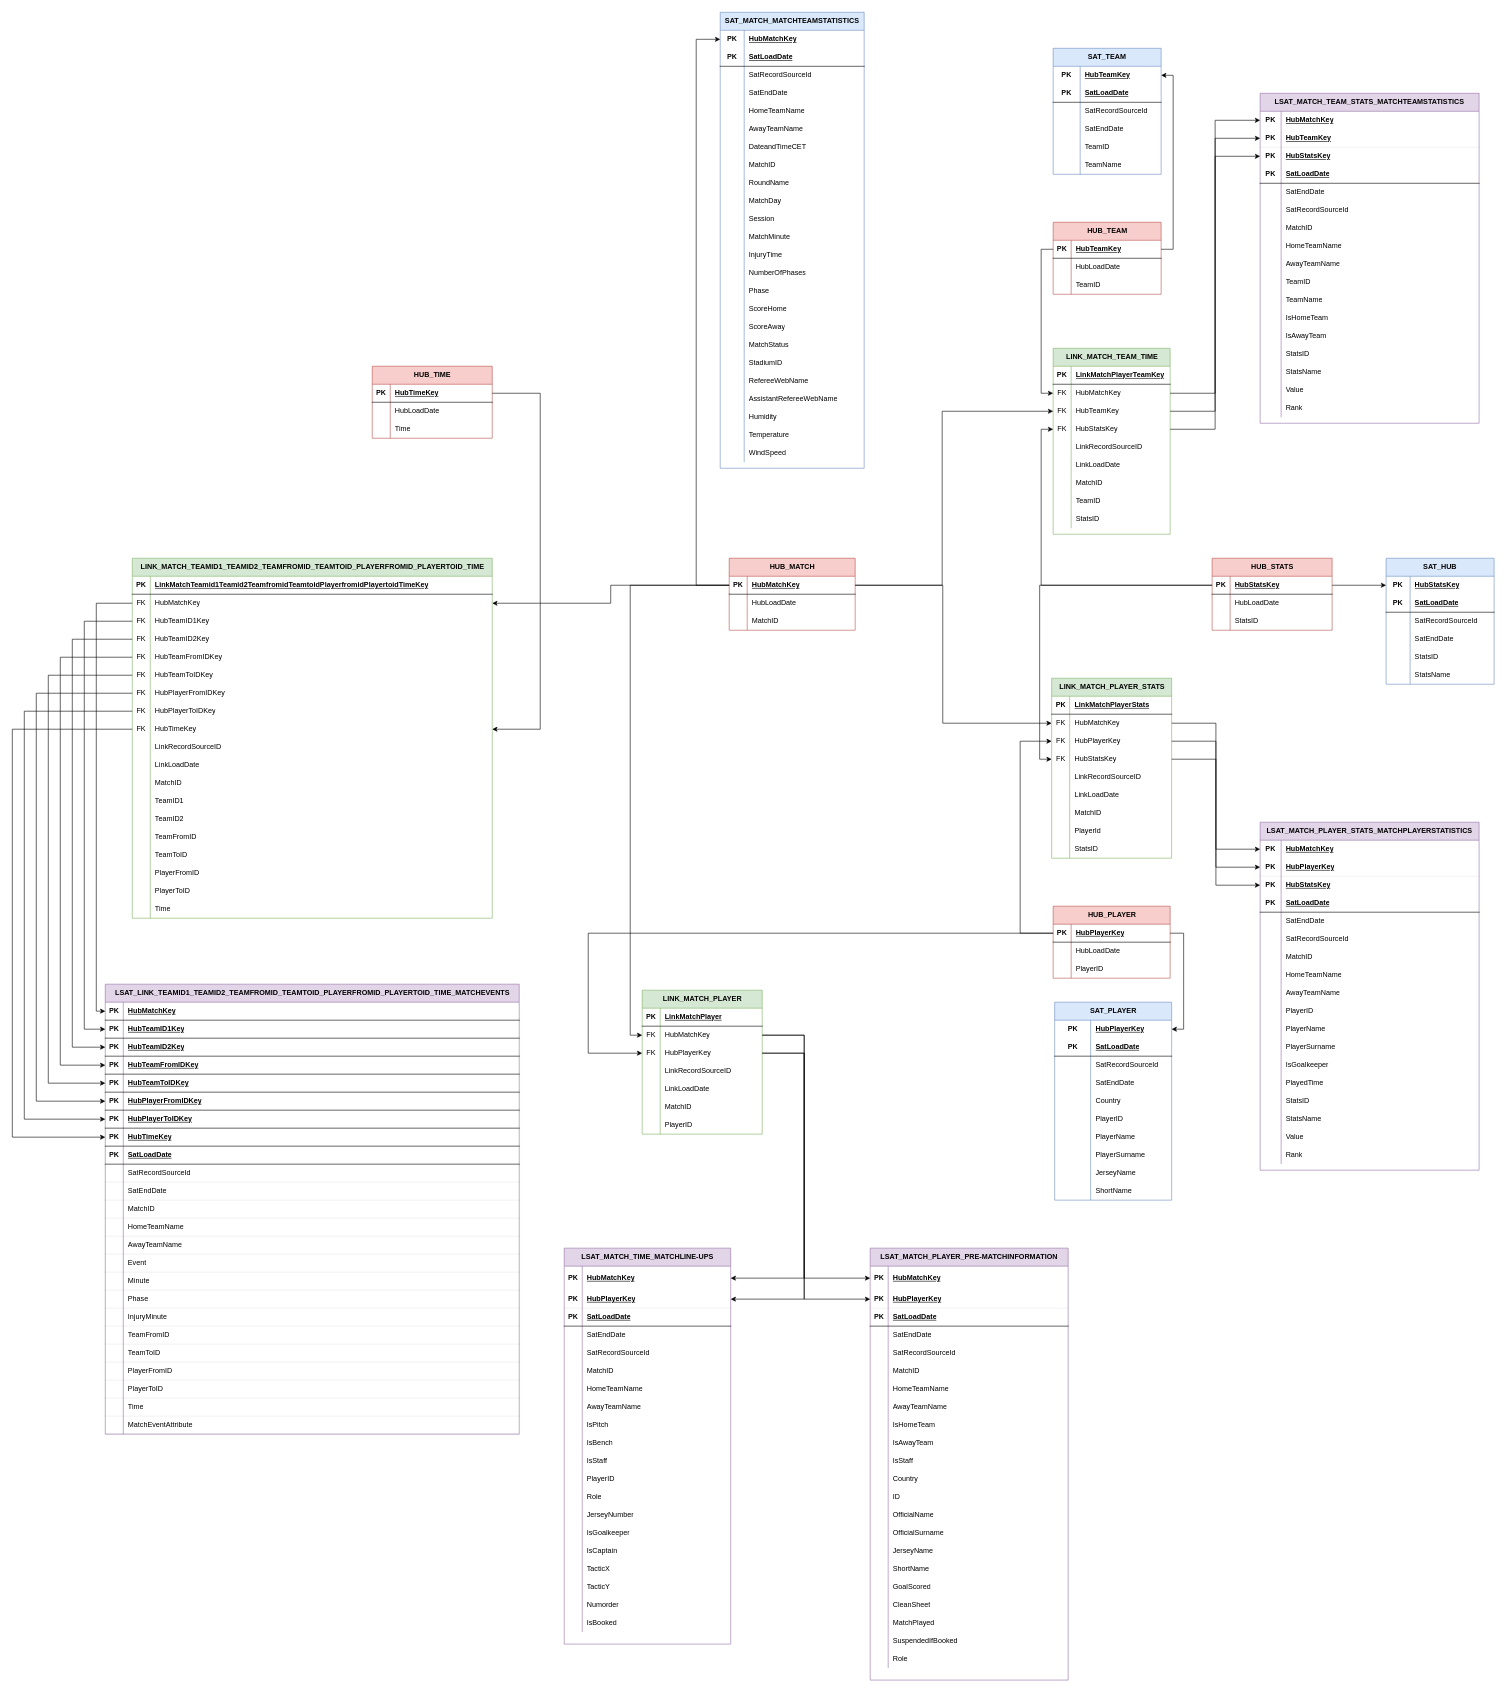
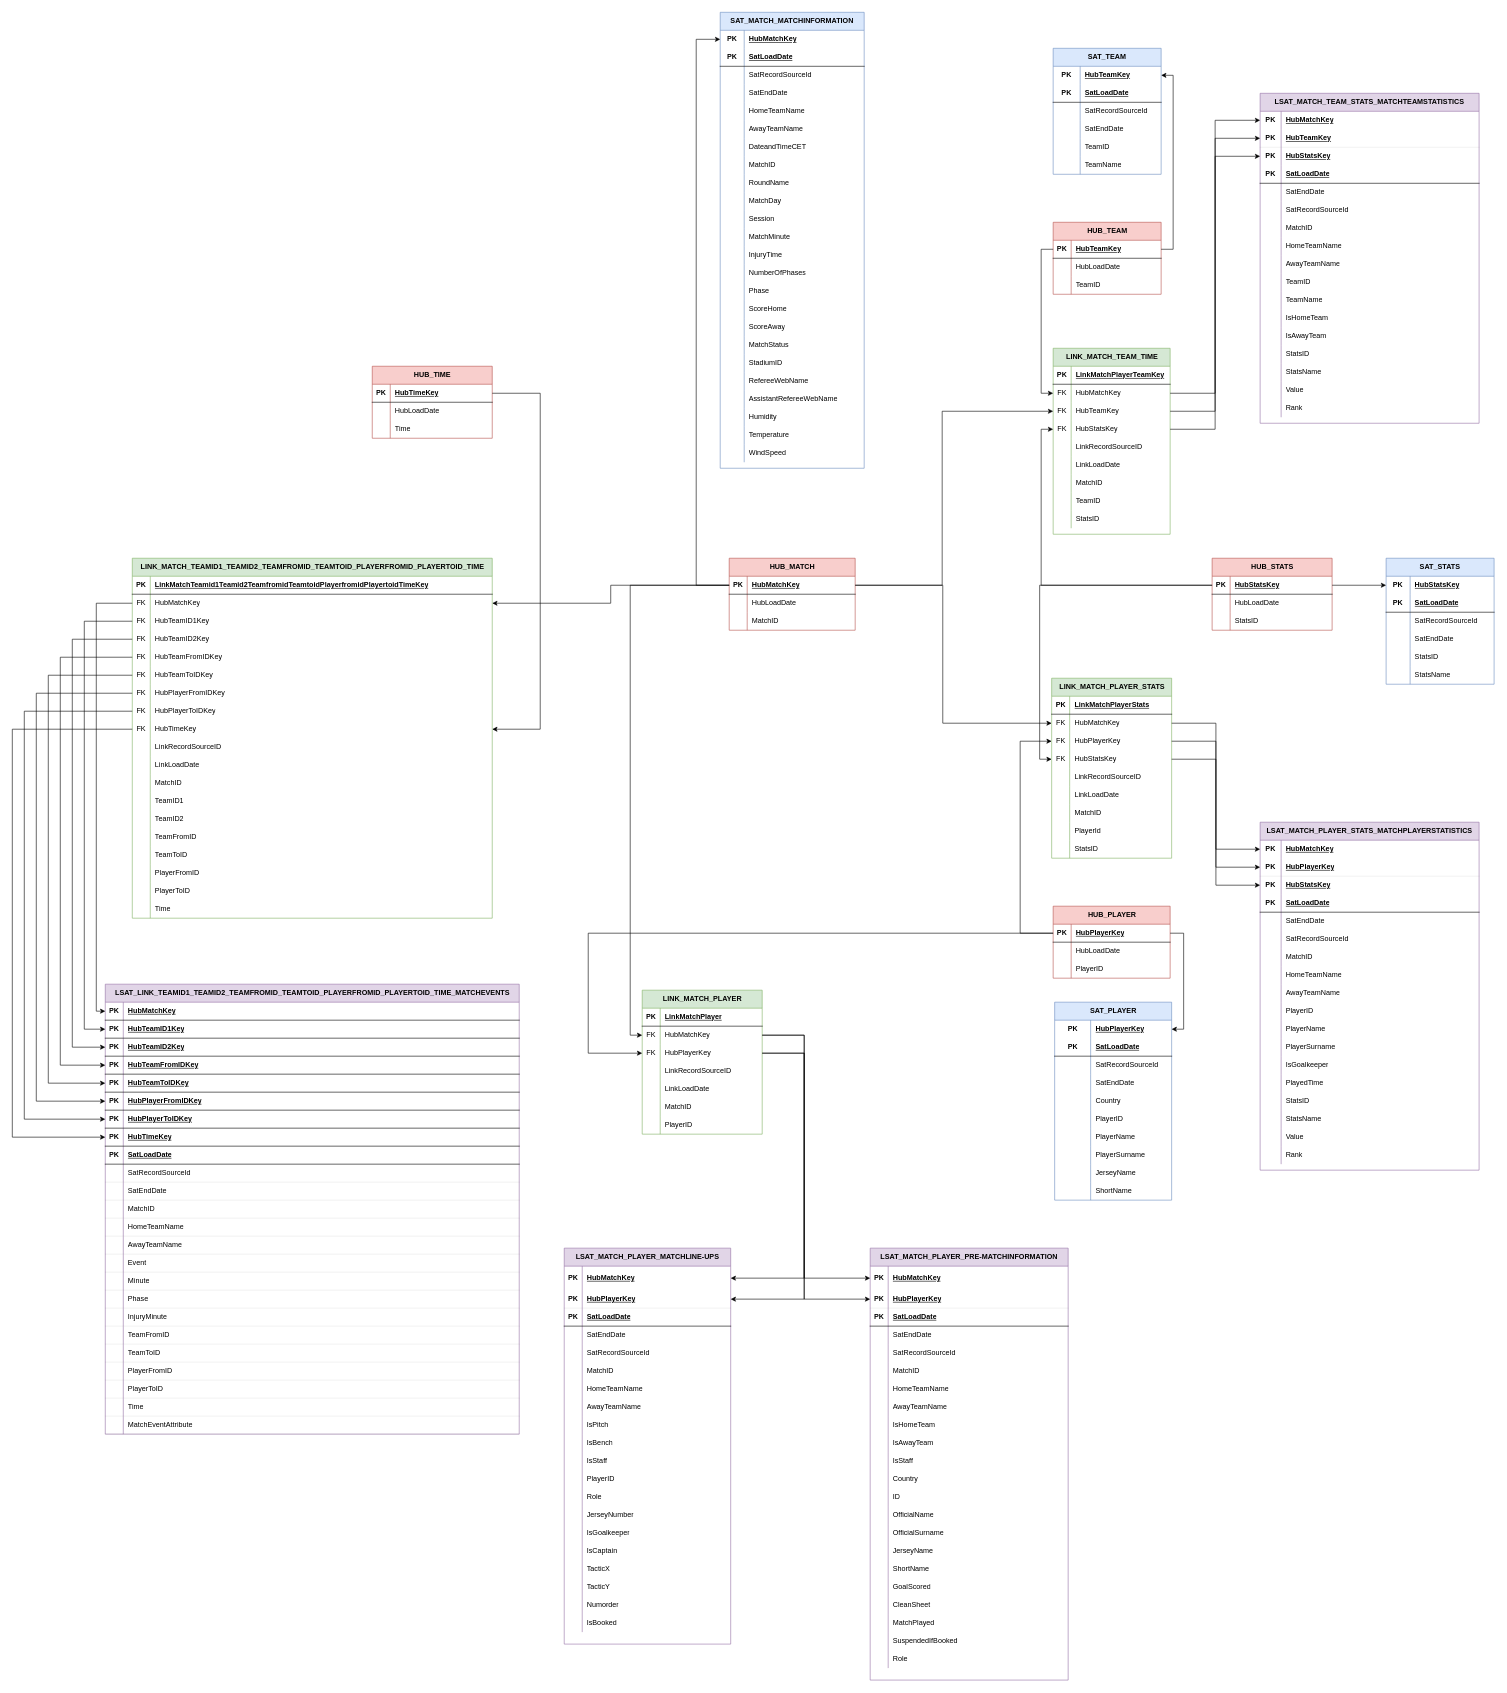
node "SAT_MATCH_MATCHTEAMSTATISTICS": label "SAT_MATCH_MATCHTEAMSTATISTICS" -> "SAT_MATCH_MATCHINFORMATION"
node "SAT_HUB": label "SAT_HUB" -> "SAT_STATS"
node "LSAT_MATCH_TIME_MATCHLINE-UPS": label "LSAT_MATCH_TIME_MATCHLINE-UPS" -> "LSAT_MATCH_PLAYER_MATCHLINE-UPS"
